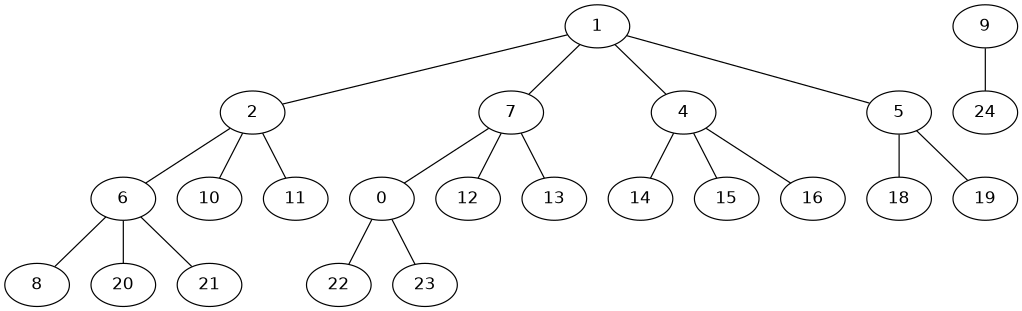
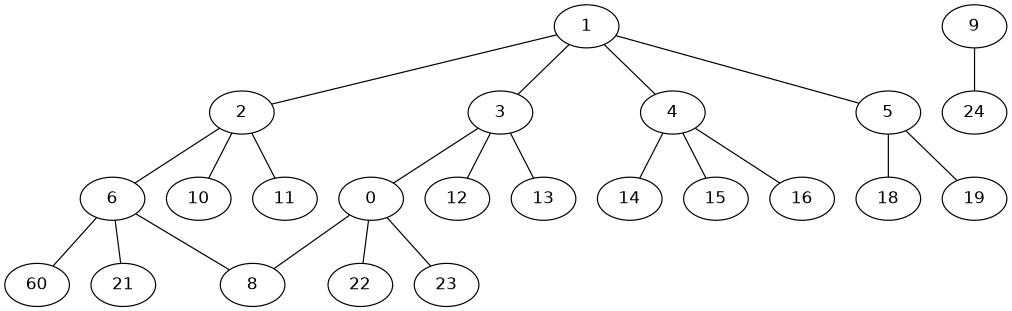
node "7": label "7" -> "3"
edge "0" -- "8": added
node "20": label "20" -> "60"
